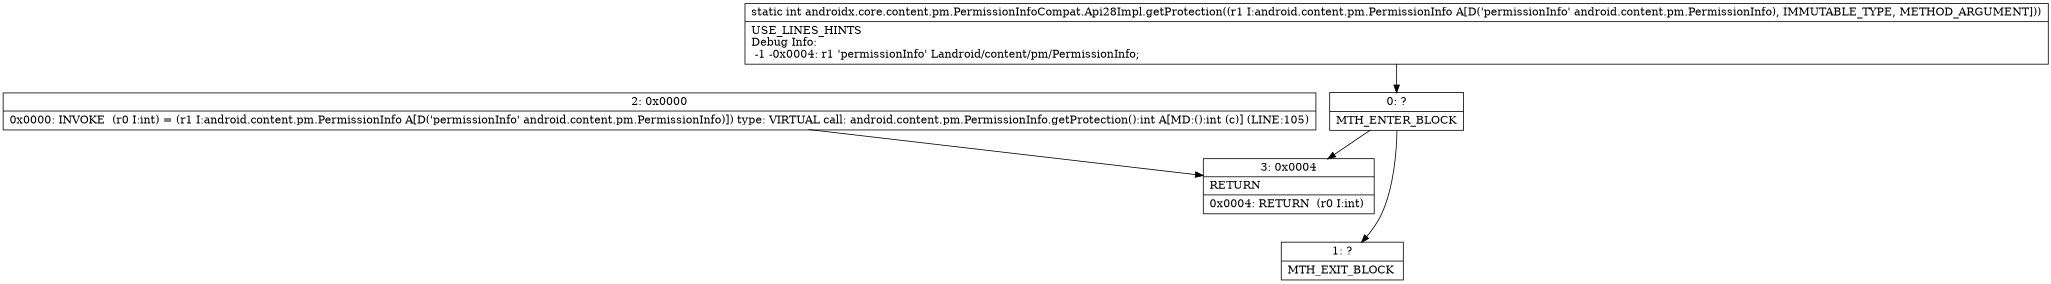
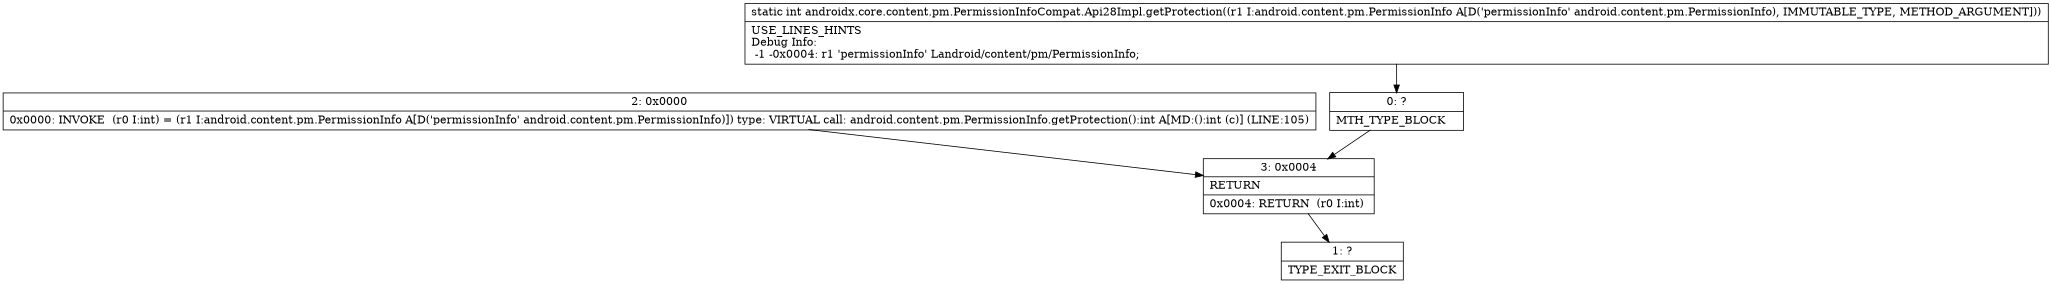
node "0: ?": text "MTH_ENTER_BLOCK" -> "MTH_TYPE_BLOCK"
edge "0: ?" -> "1: ?": now "3: 0x0004" -> "1: ?"
node "1: ?": text "MTH_EXIT_BLOCK" -> "TYPE_EXIT_BLOCK"
